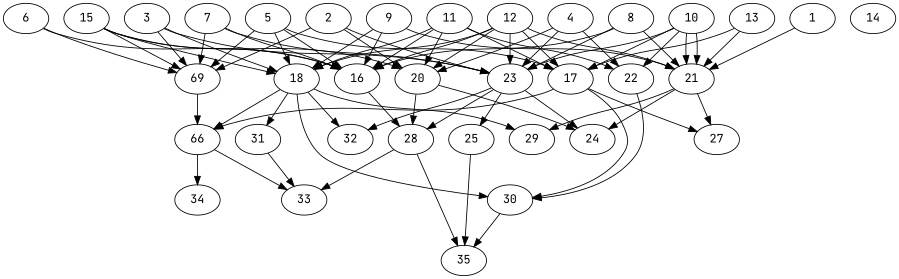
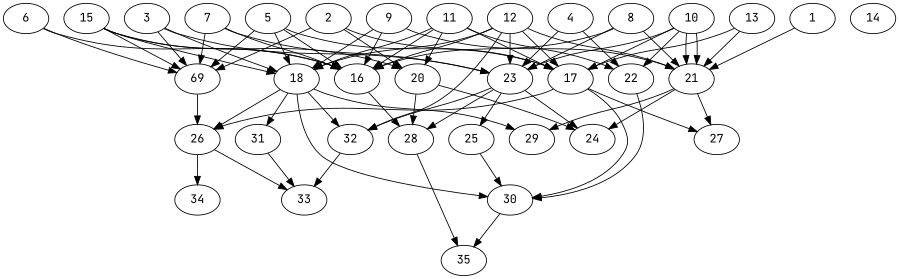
edge "12" -> "20": now "12" -> "32"
edge "2" -> "23": now "2" -> "17"
edge "4" -> "20": removed
node "66": label "66" -> "26"
edge "28" -> "33": now "32" -> "33"
edge "25" -> "35": now "25" -> "30"
